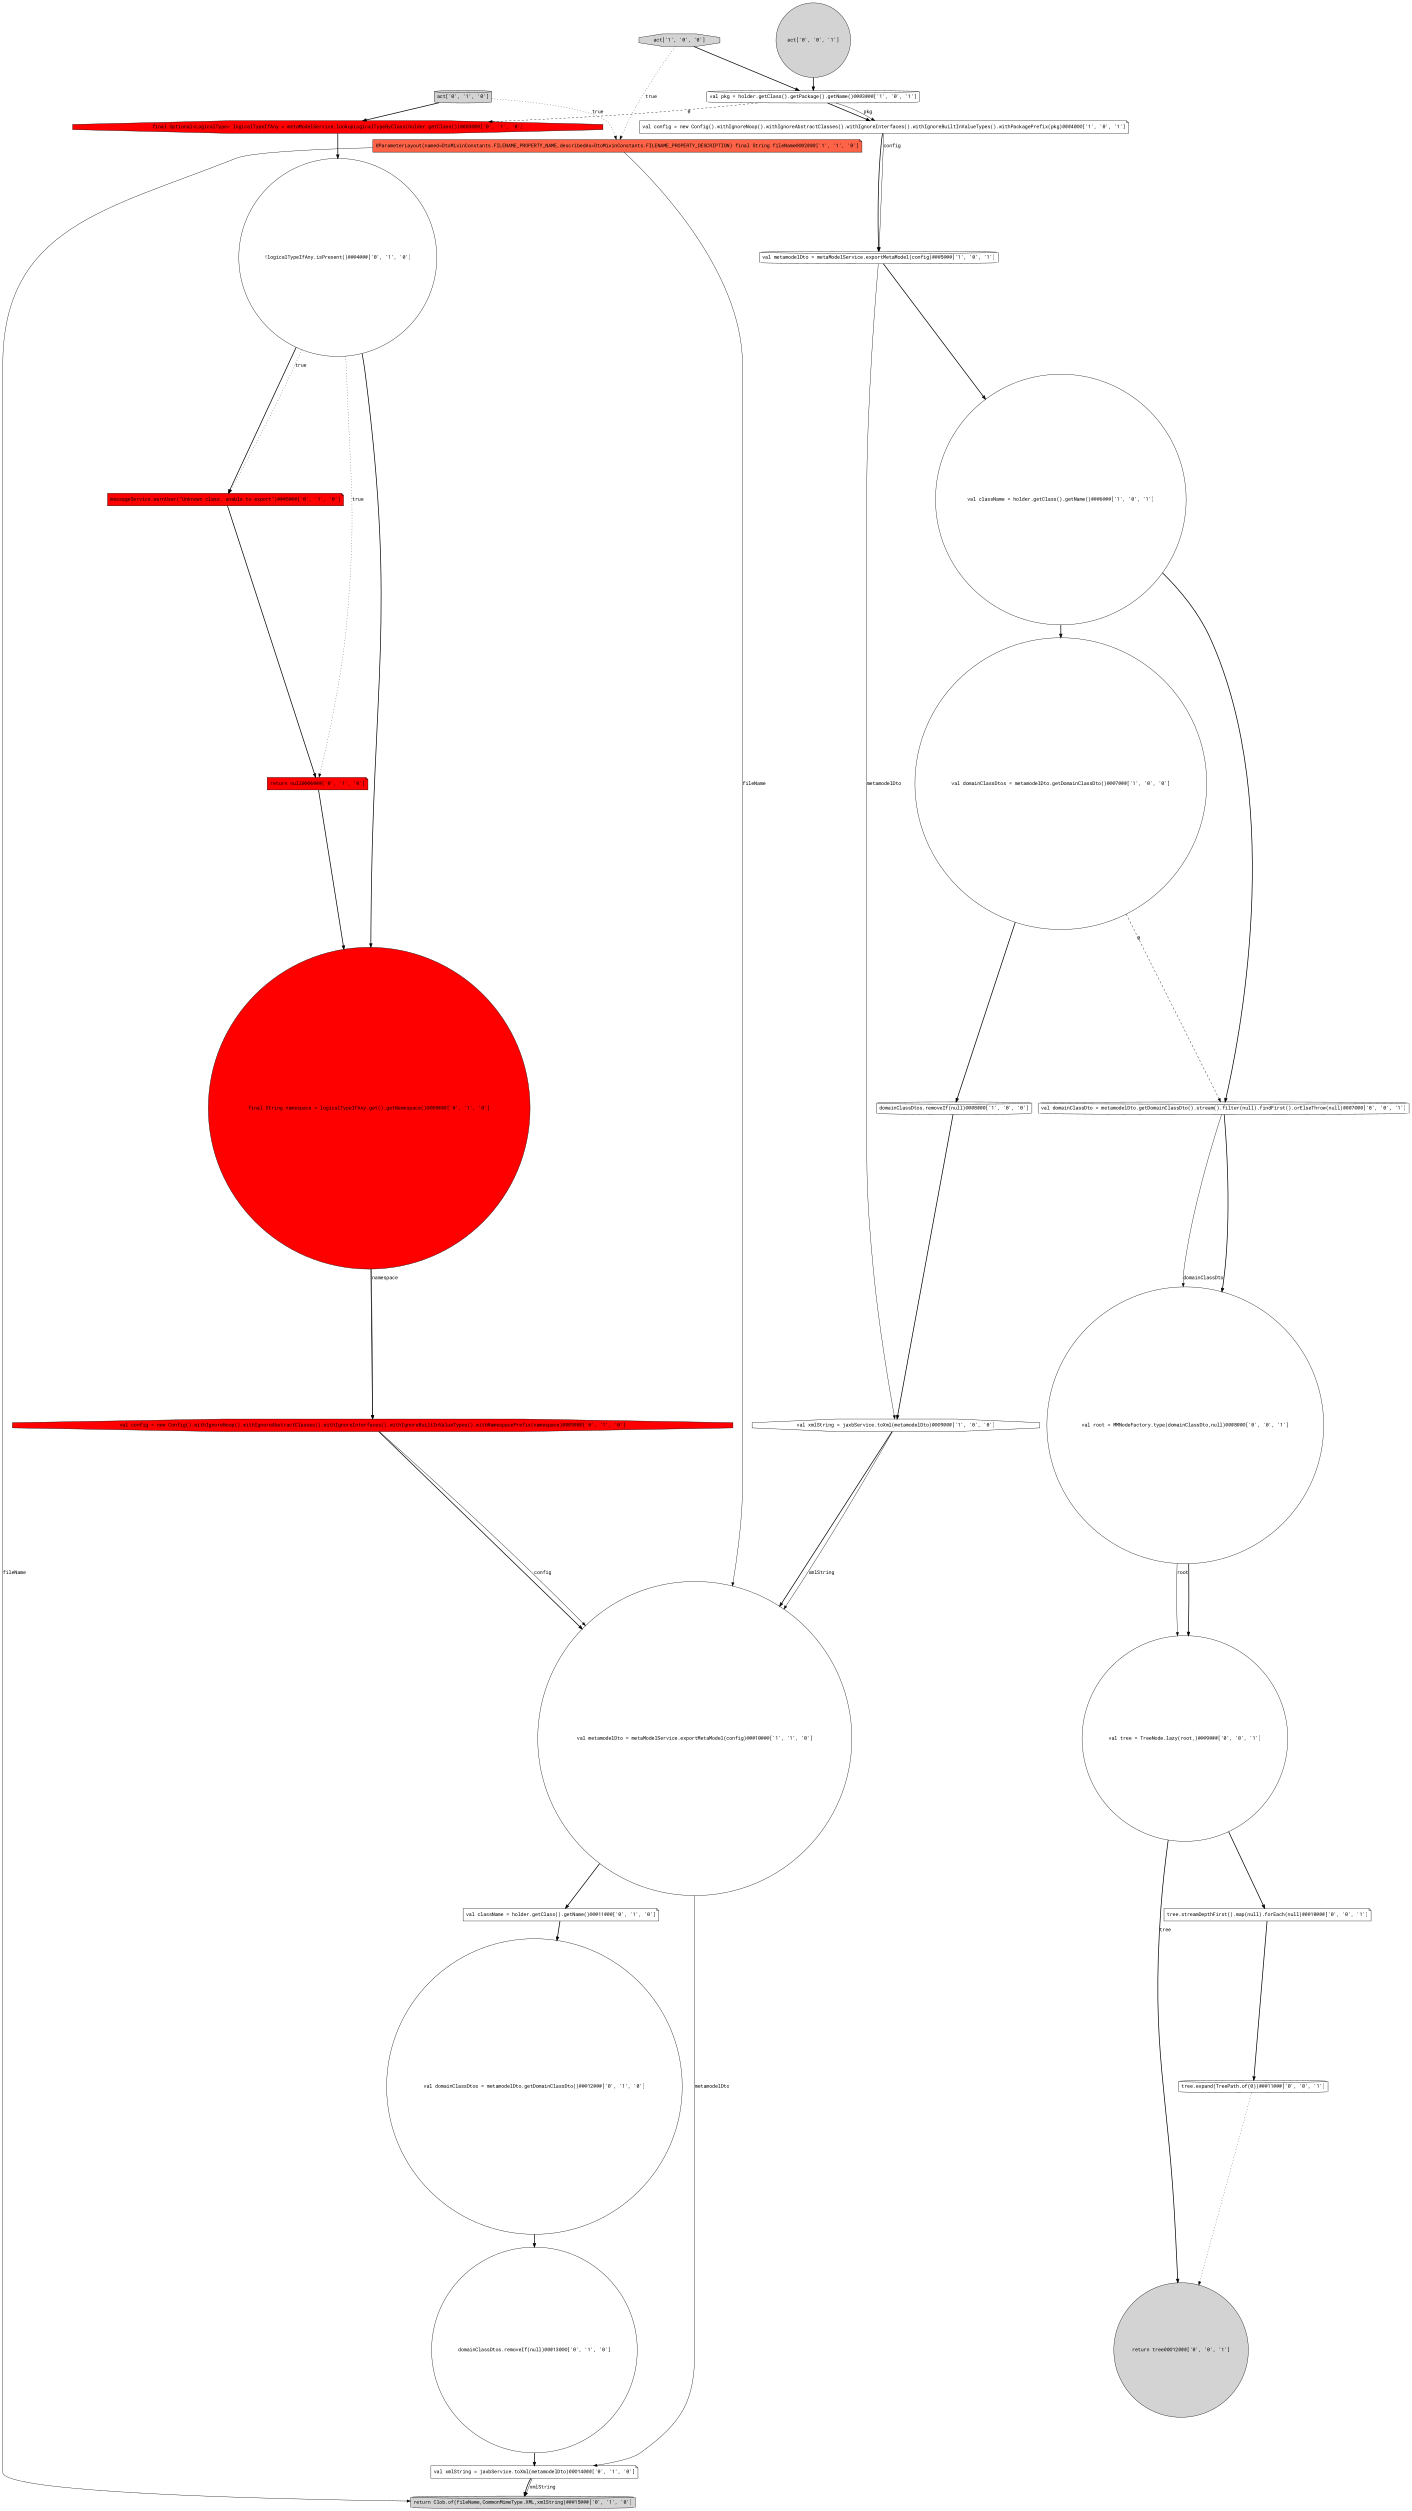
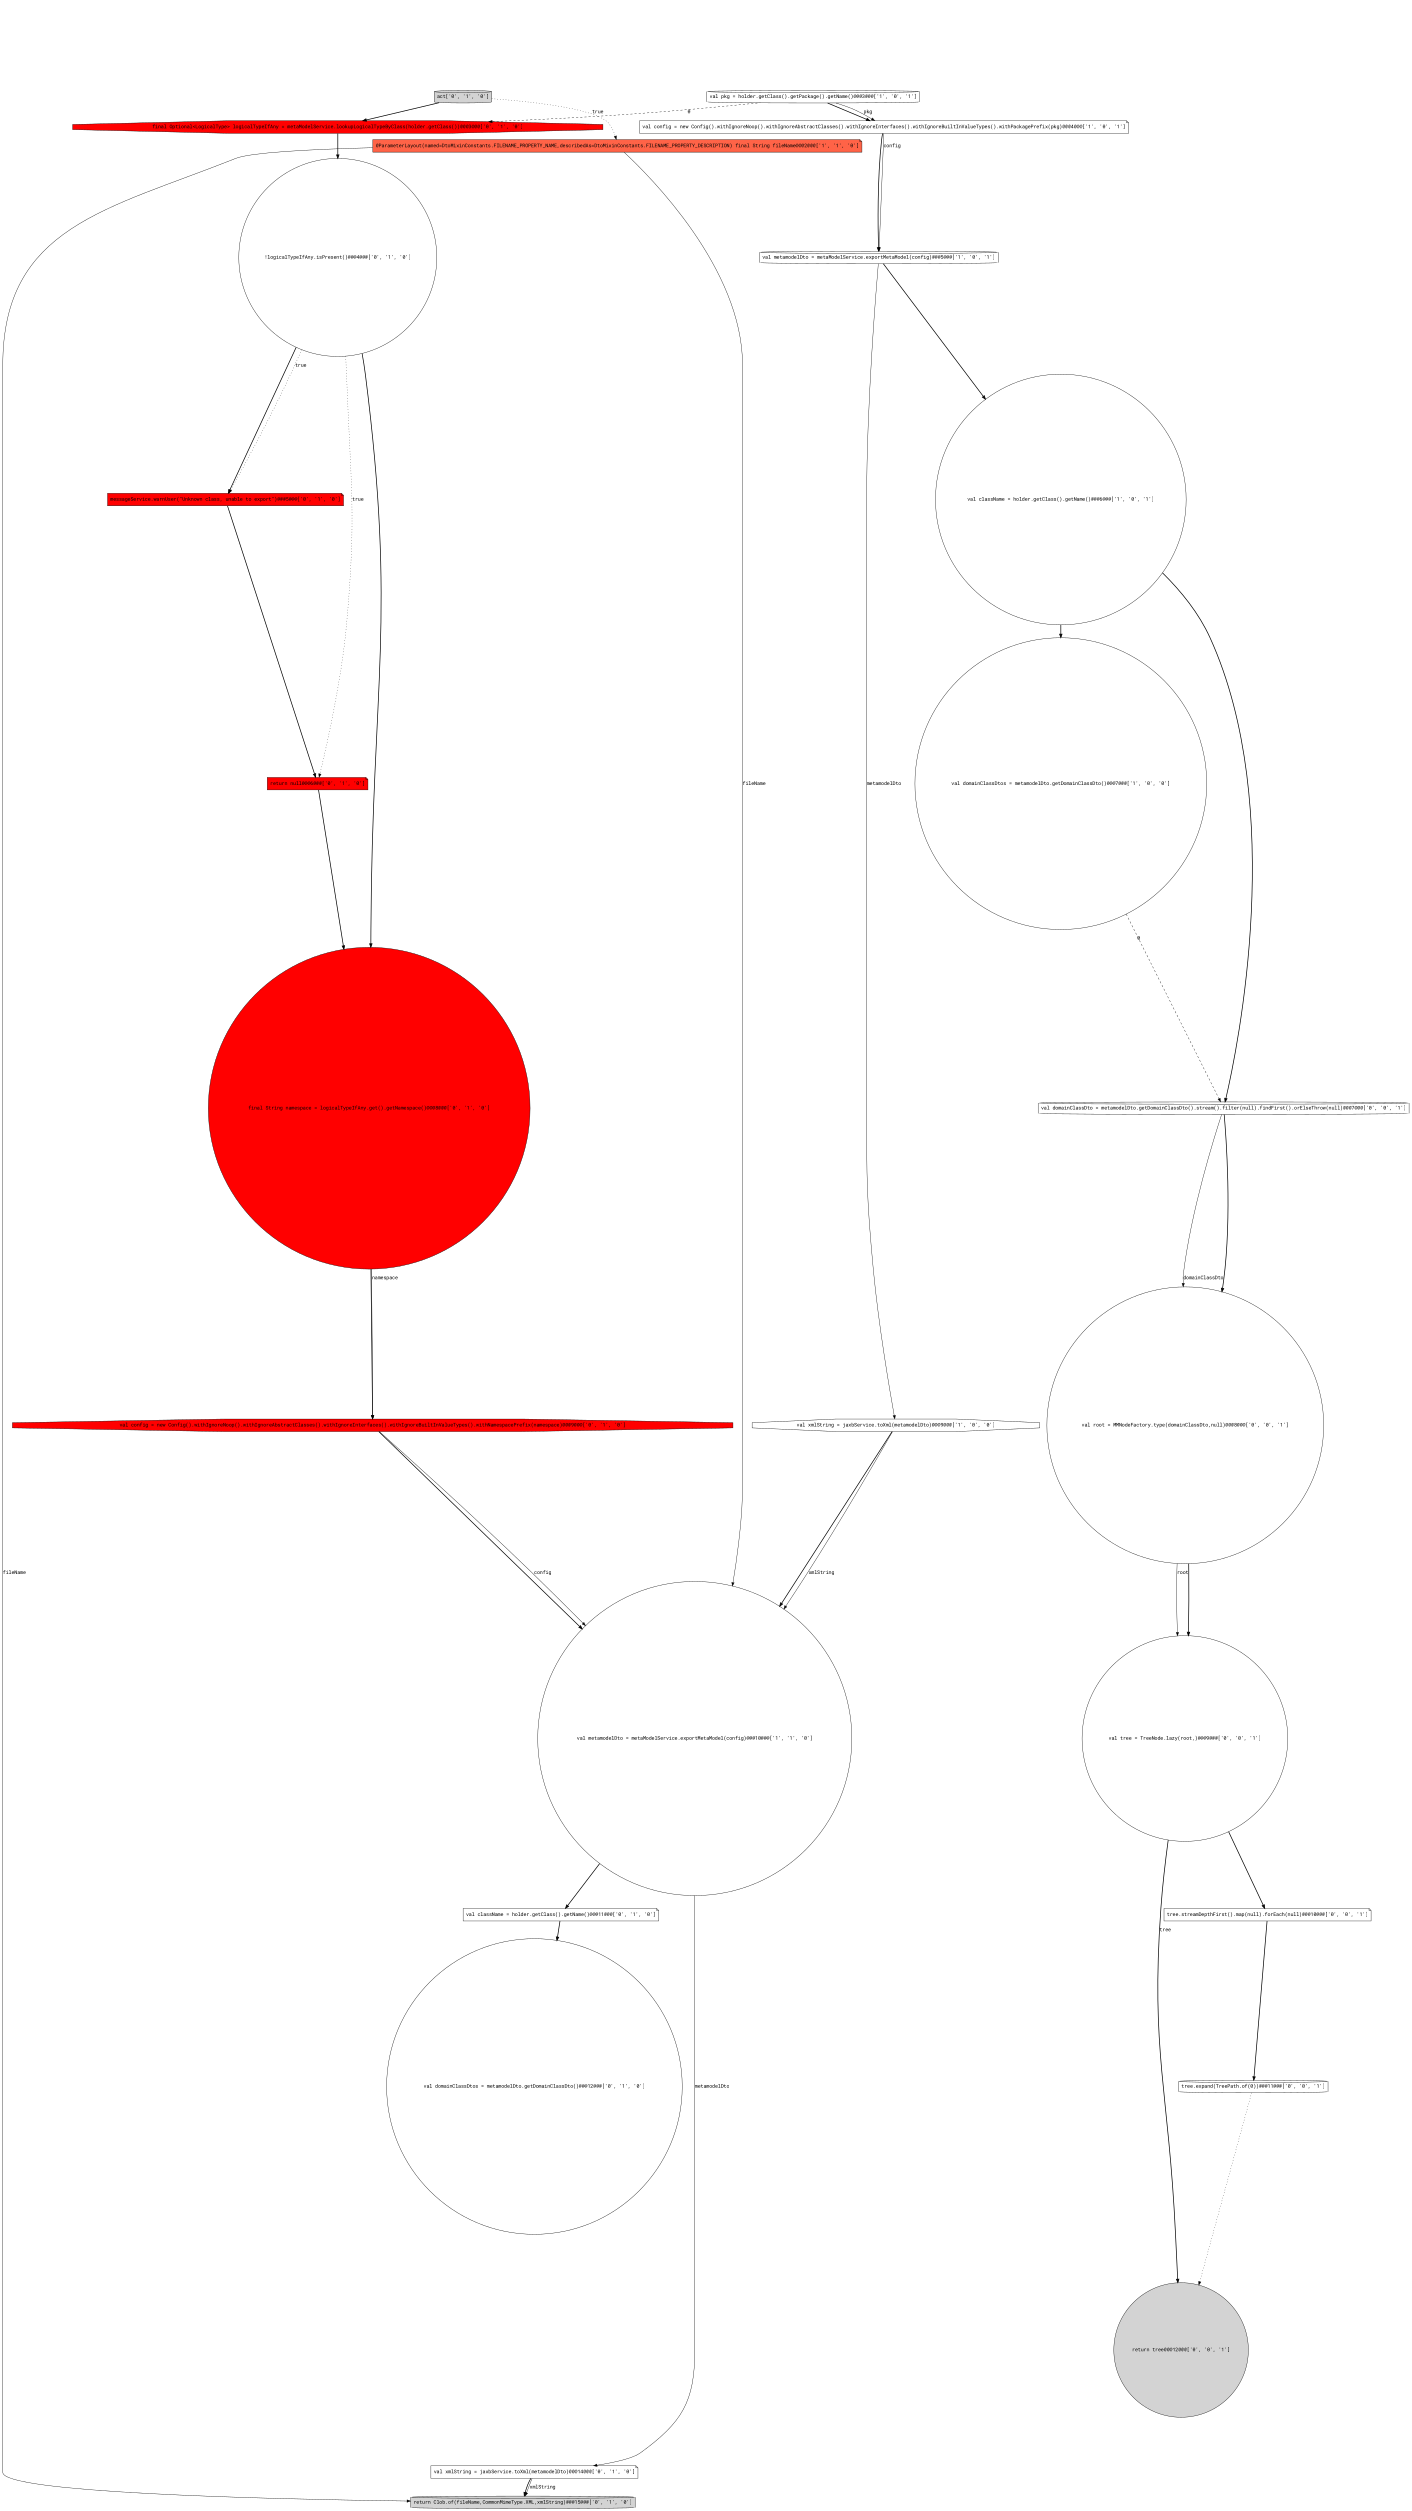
node "act['1', '0', '0']": removed
node "act['0', '0', '1']": removed
node "domainClassDtos.removeIf(null)@@@8@@@['1', '0', '0']": removed
node "domainClassDtos.removeIf(null)@@@13@@@['0', '1', '0']": removed
